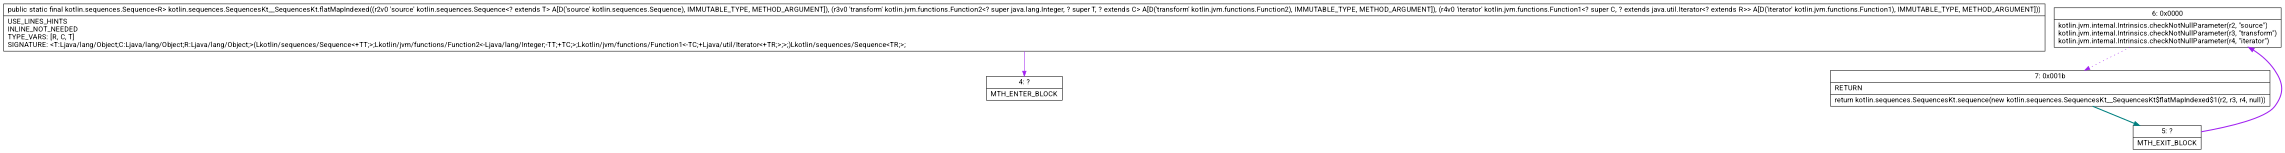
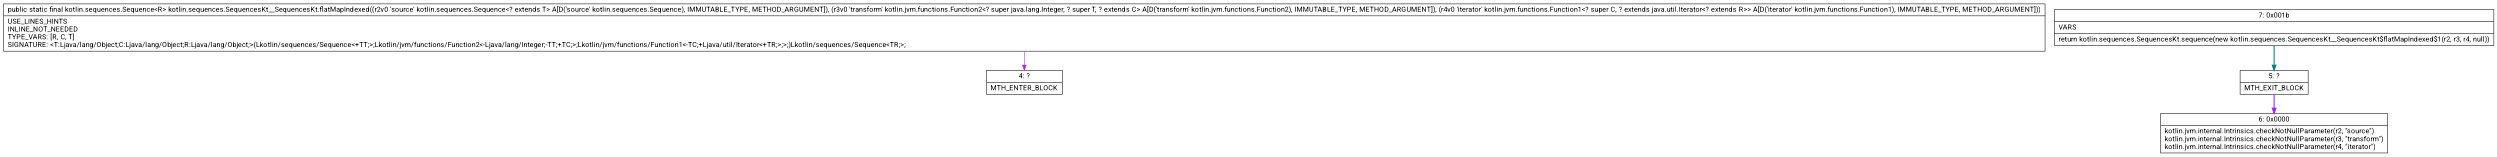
edge "6: 0x0000" -> "7: 0x001b": removed
node "7: 0x001b": text "RETURN" -> "VARS"
